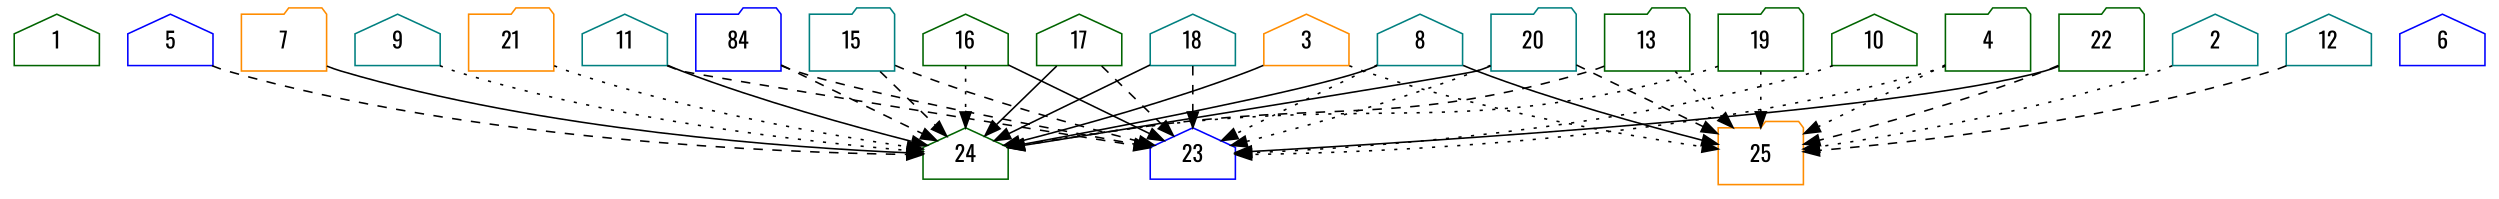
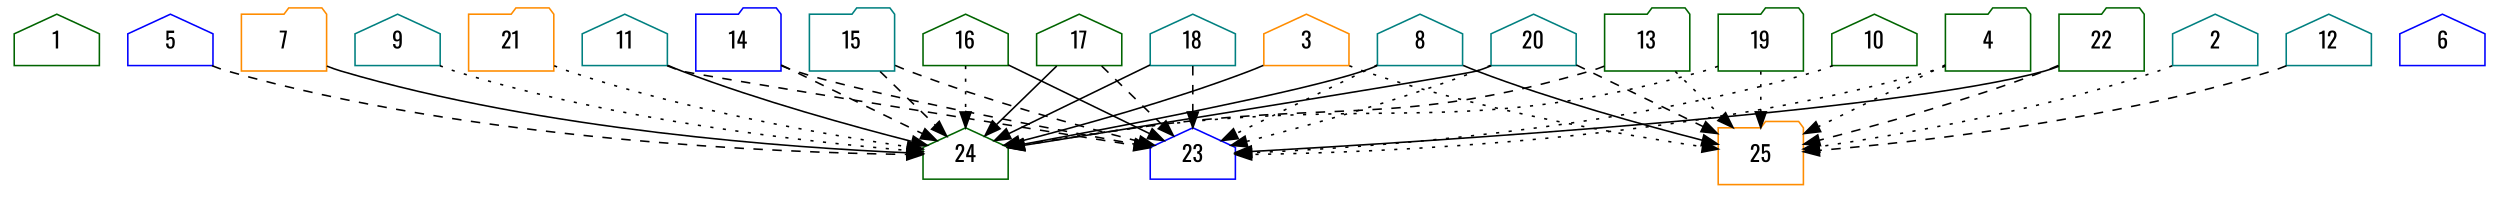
node "84": label "84" -> "14"
node "20": shape folder -> house
